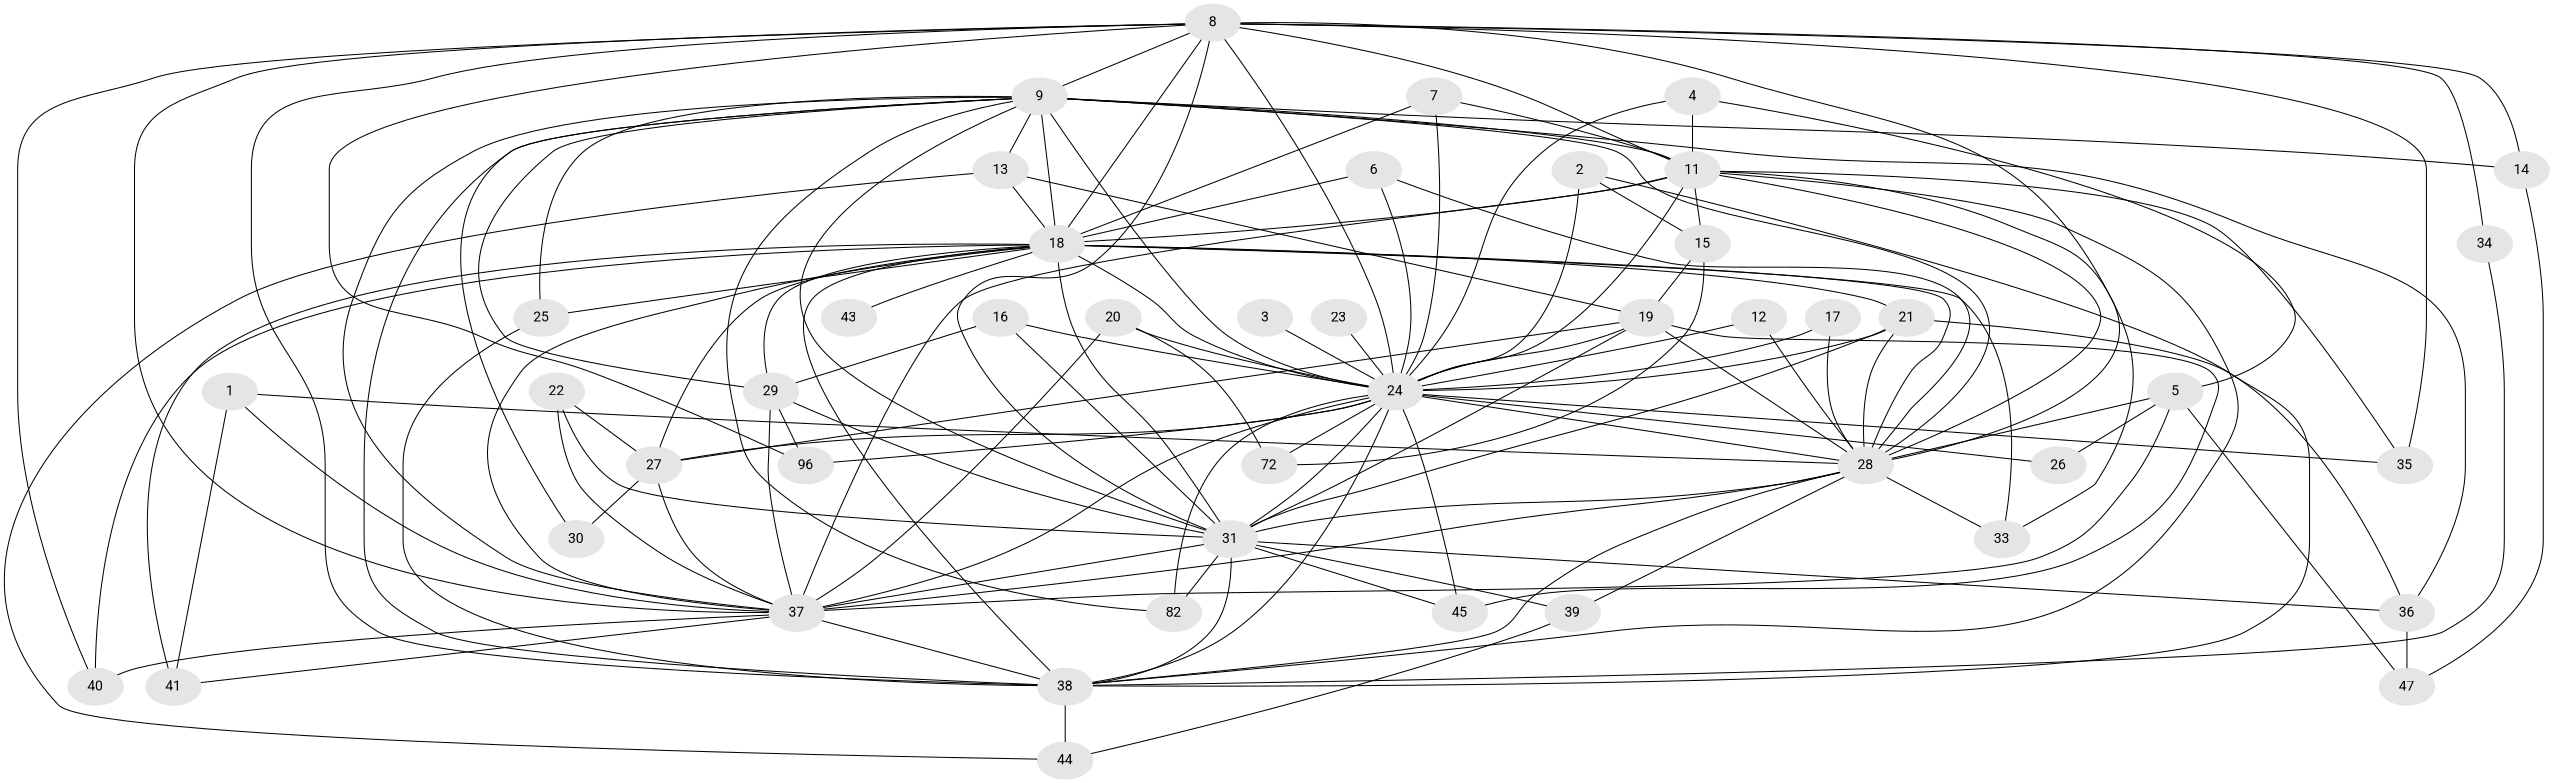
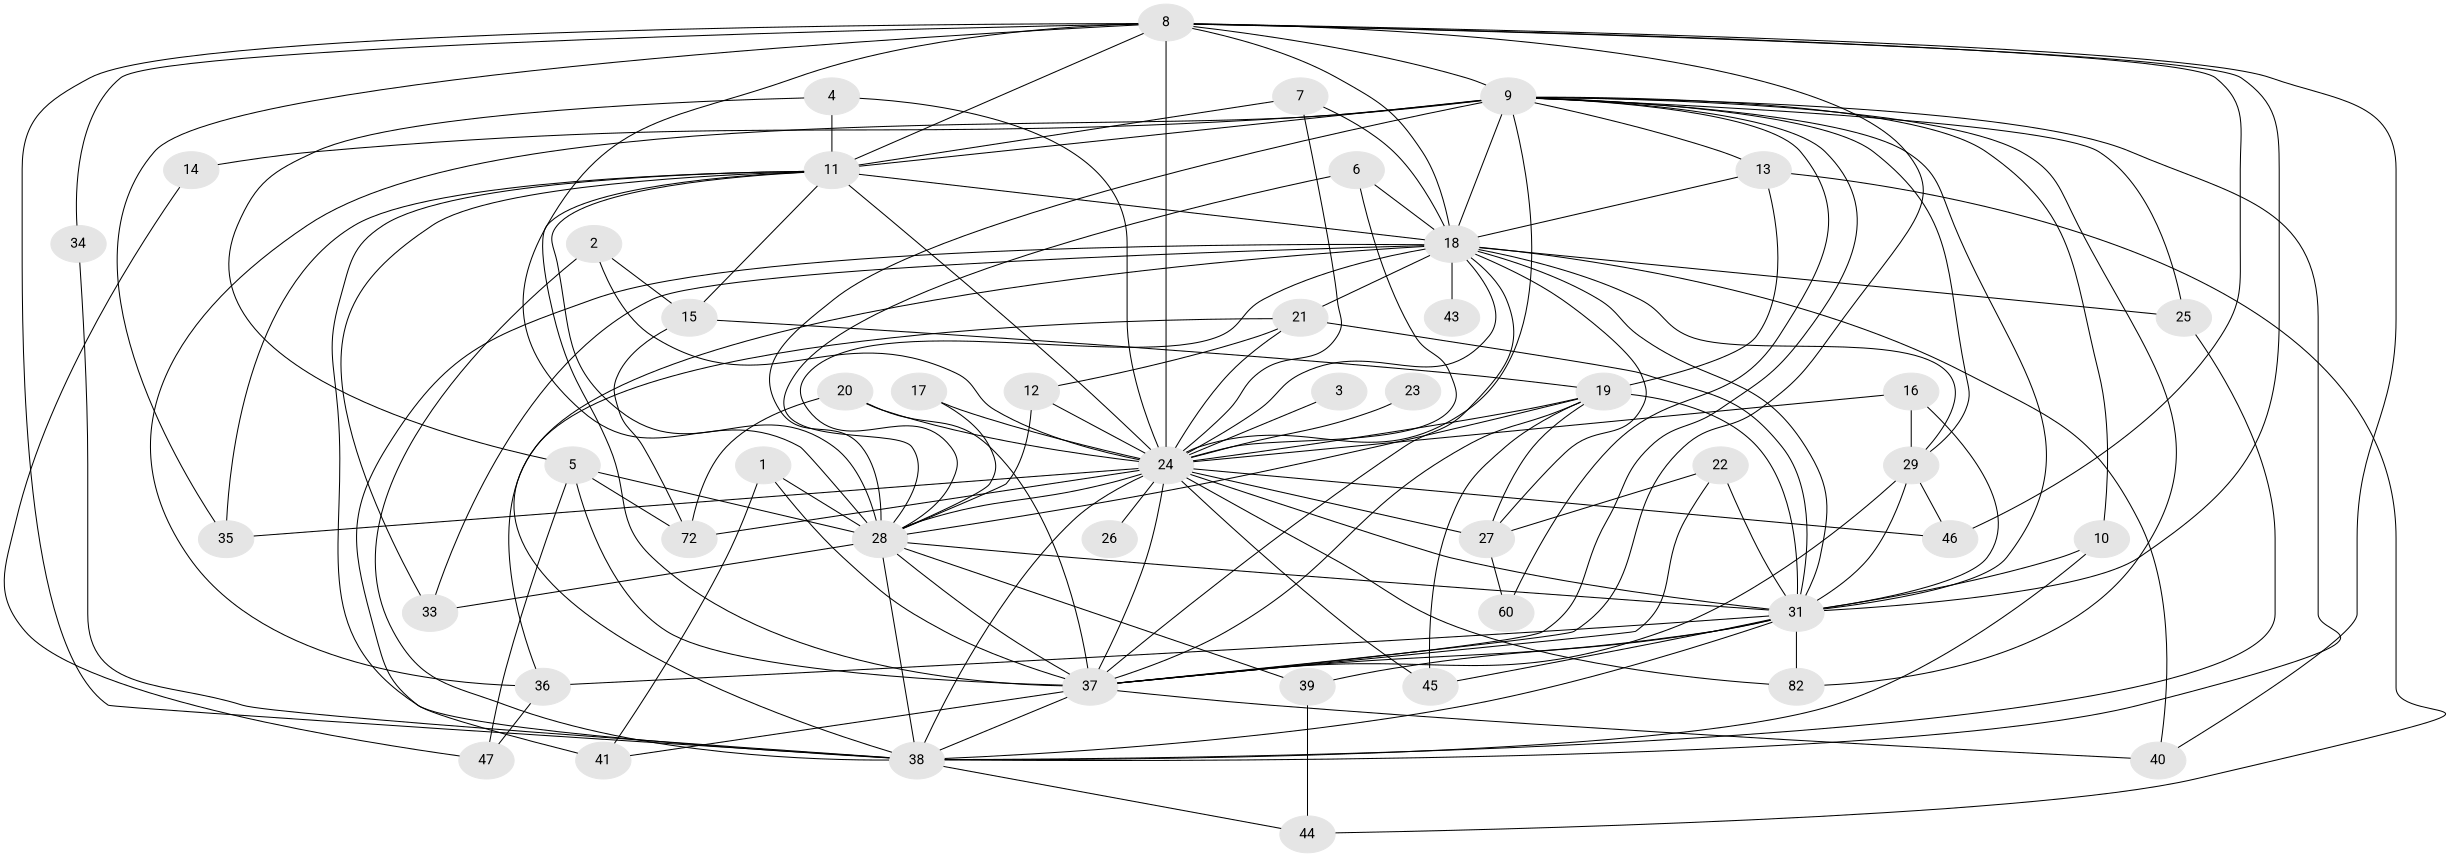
edge "8" -- "14": removed
edge "21" -- "28": now "21" -- "12"
edge "5" -- "26": now "5" -- "72"
node "96": label "96" -> "46"
node "30": label "30" -> "60"
node "10": added
edge "27" -- "37": now "19" -- "37"
